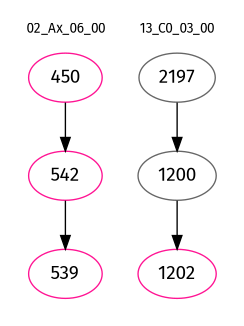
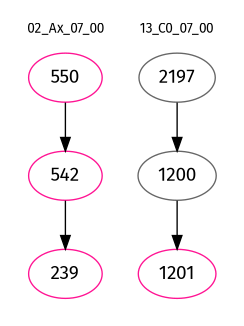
cluster "02_Ax_06_00": label "02_Ax_06_00" -> "02_Ax_07_00"
cluster "13_C0_03_00": label "13_C0_03_00" -> "13_C0_07_00"
node "450": label "450" -> "550"
node "539": label "539" -> "239"
node "1202": label "1202" -> "1201"
